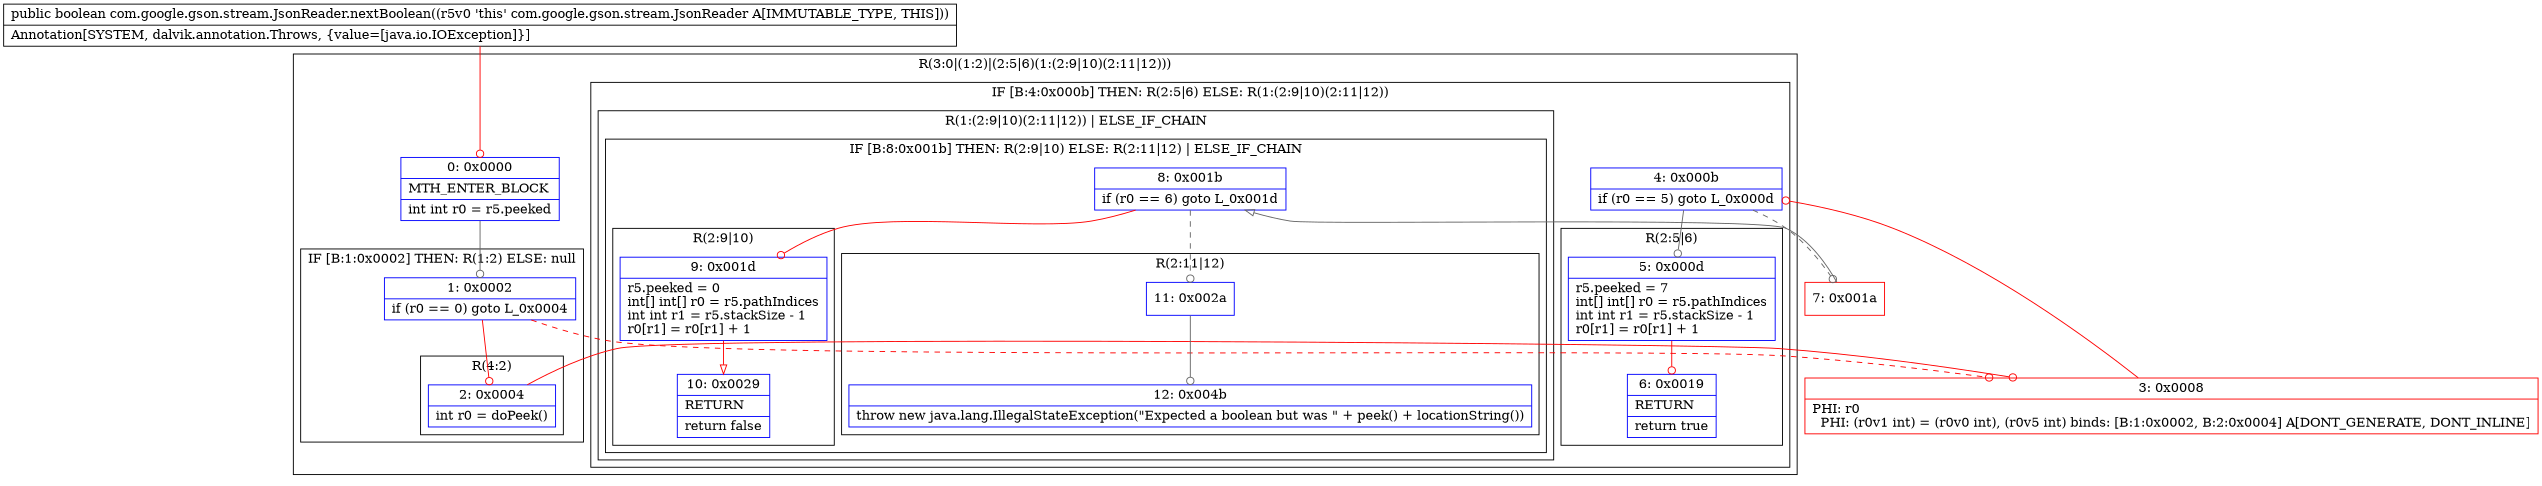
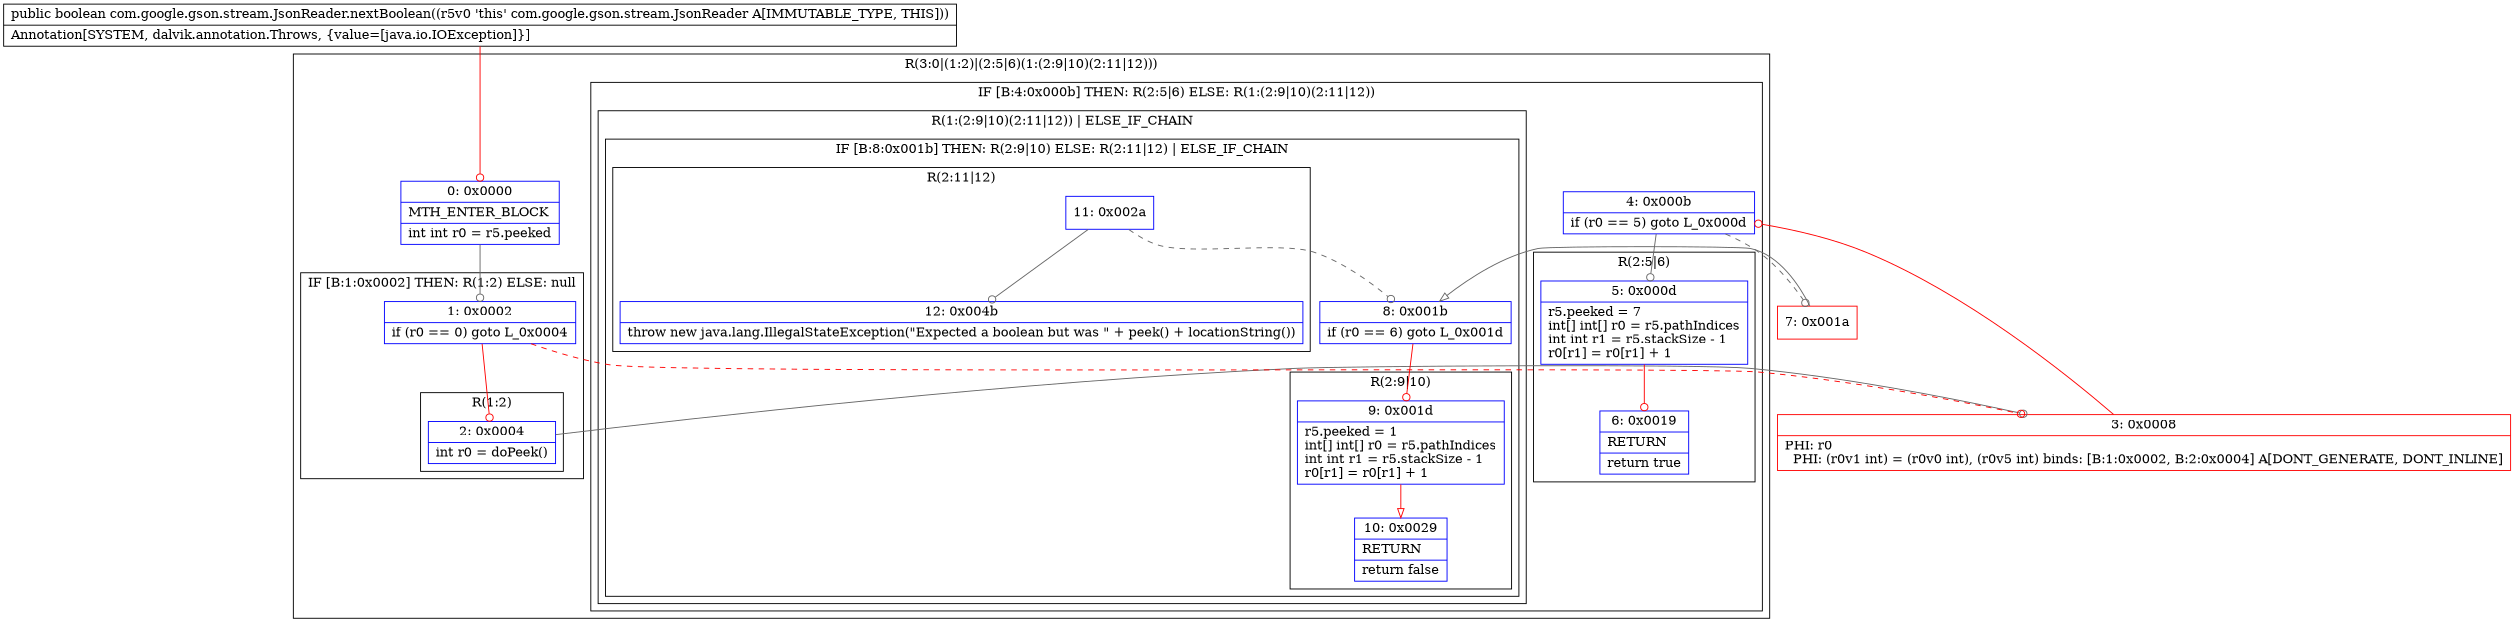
edge "8: 0x001b" -> "11: 0x002a": reversed
node "9: 0x001d": text "r5.peeked = 0" -> "r5.peeked = 1"
edge "2: 0x0004" -> "3: 0x0008": color red -> gray40
cluster "R(4:2)": label "R(4:2)" -> "R(1:2)"
